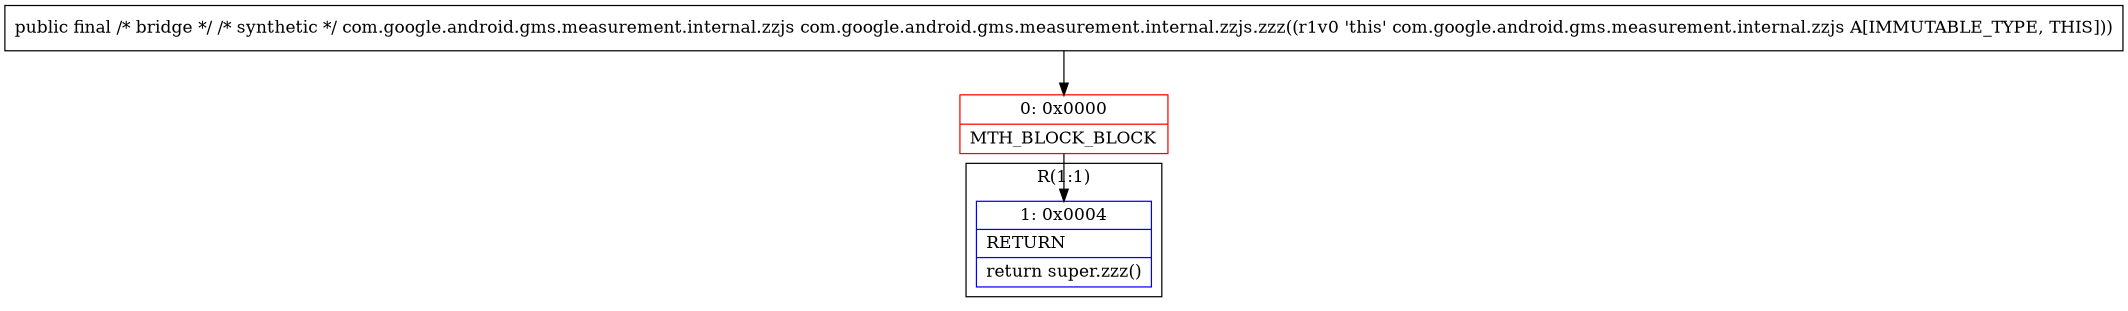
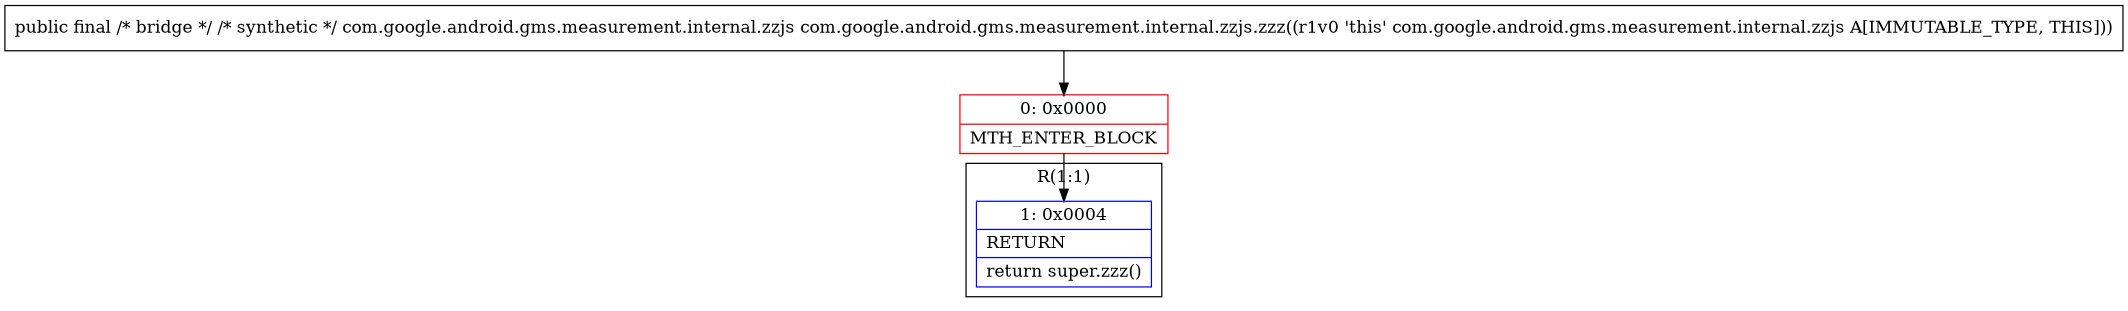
node "0: 0x0000": text "MTH_BLOCK_BLOCK" -> "MTH_ENTER_BLOCK"
